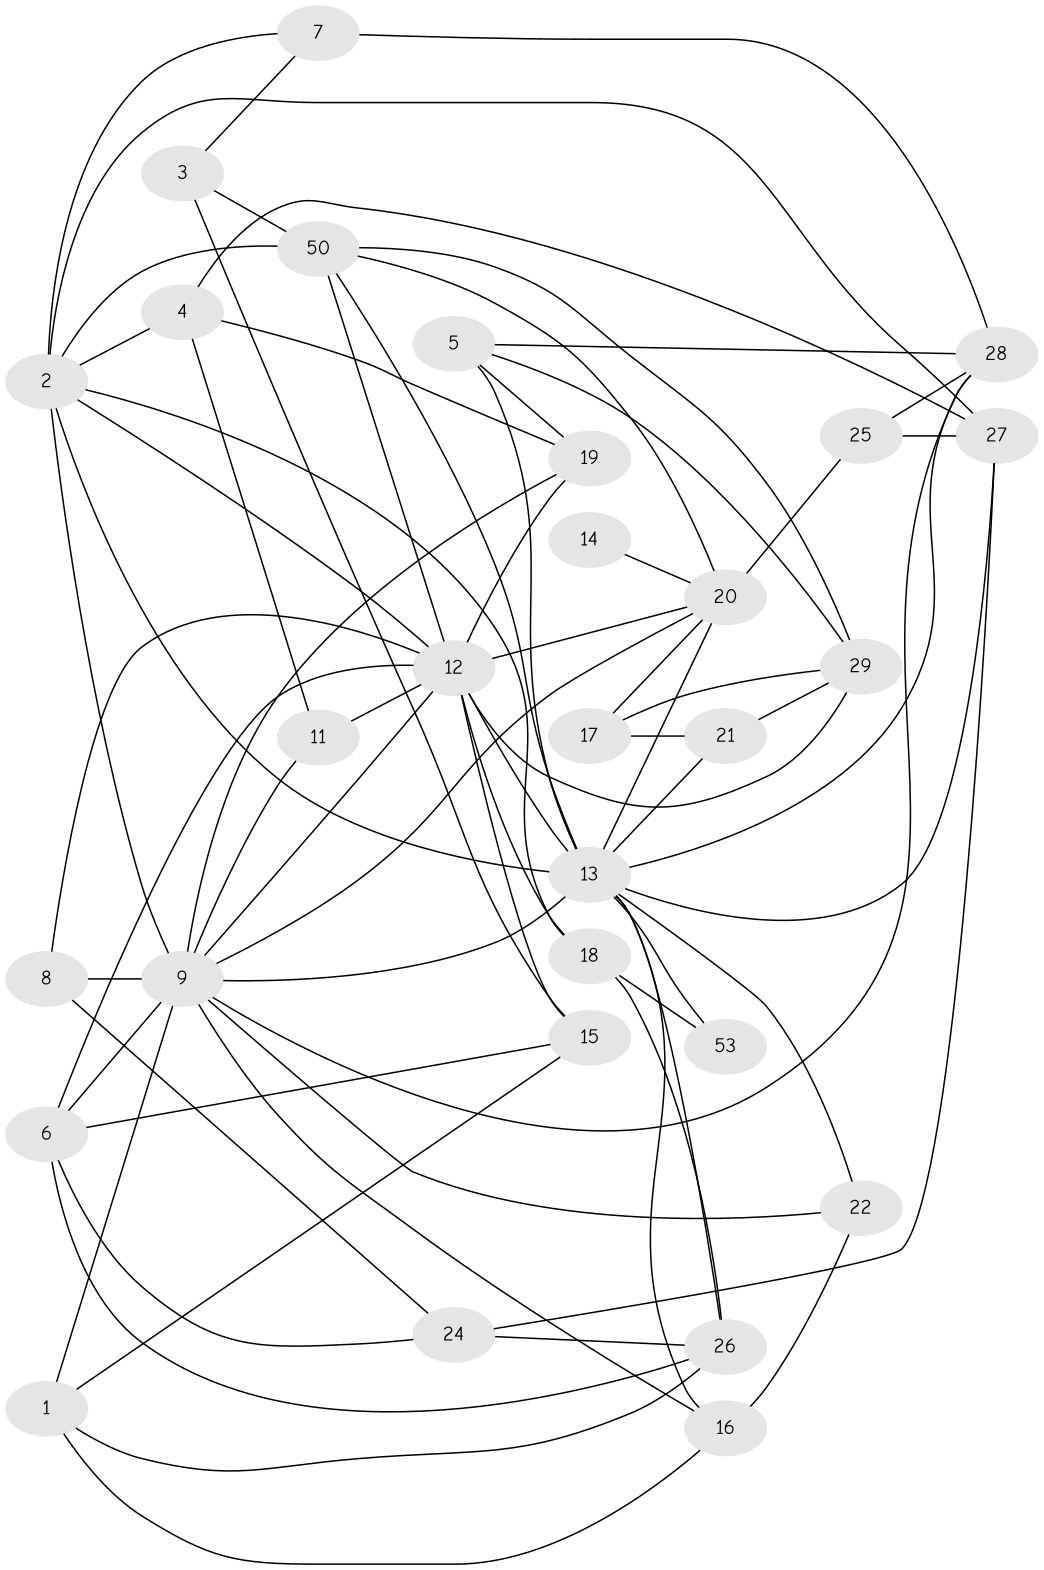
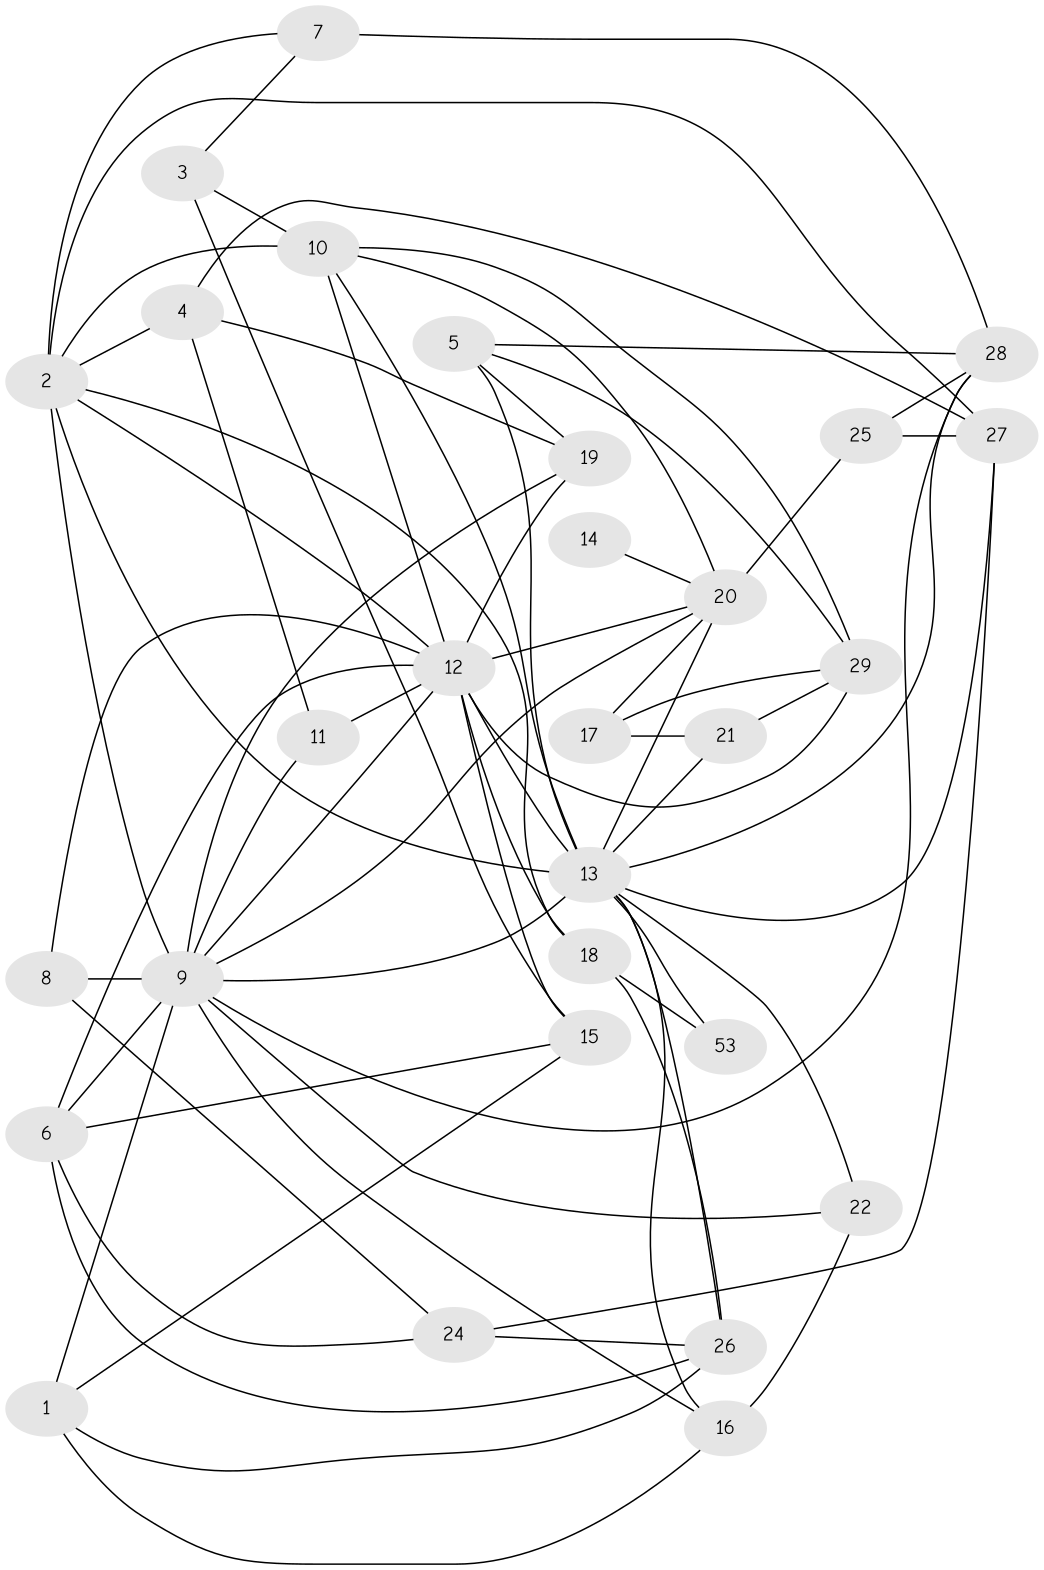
node "50": label "50" -> "10"
